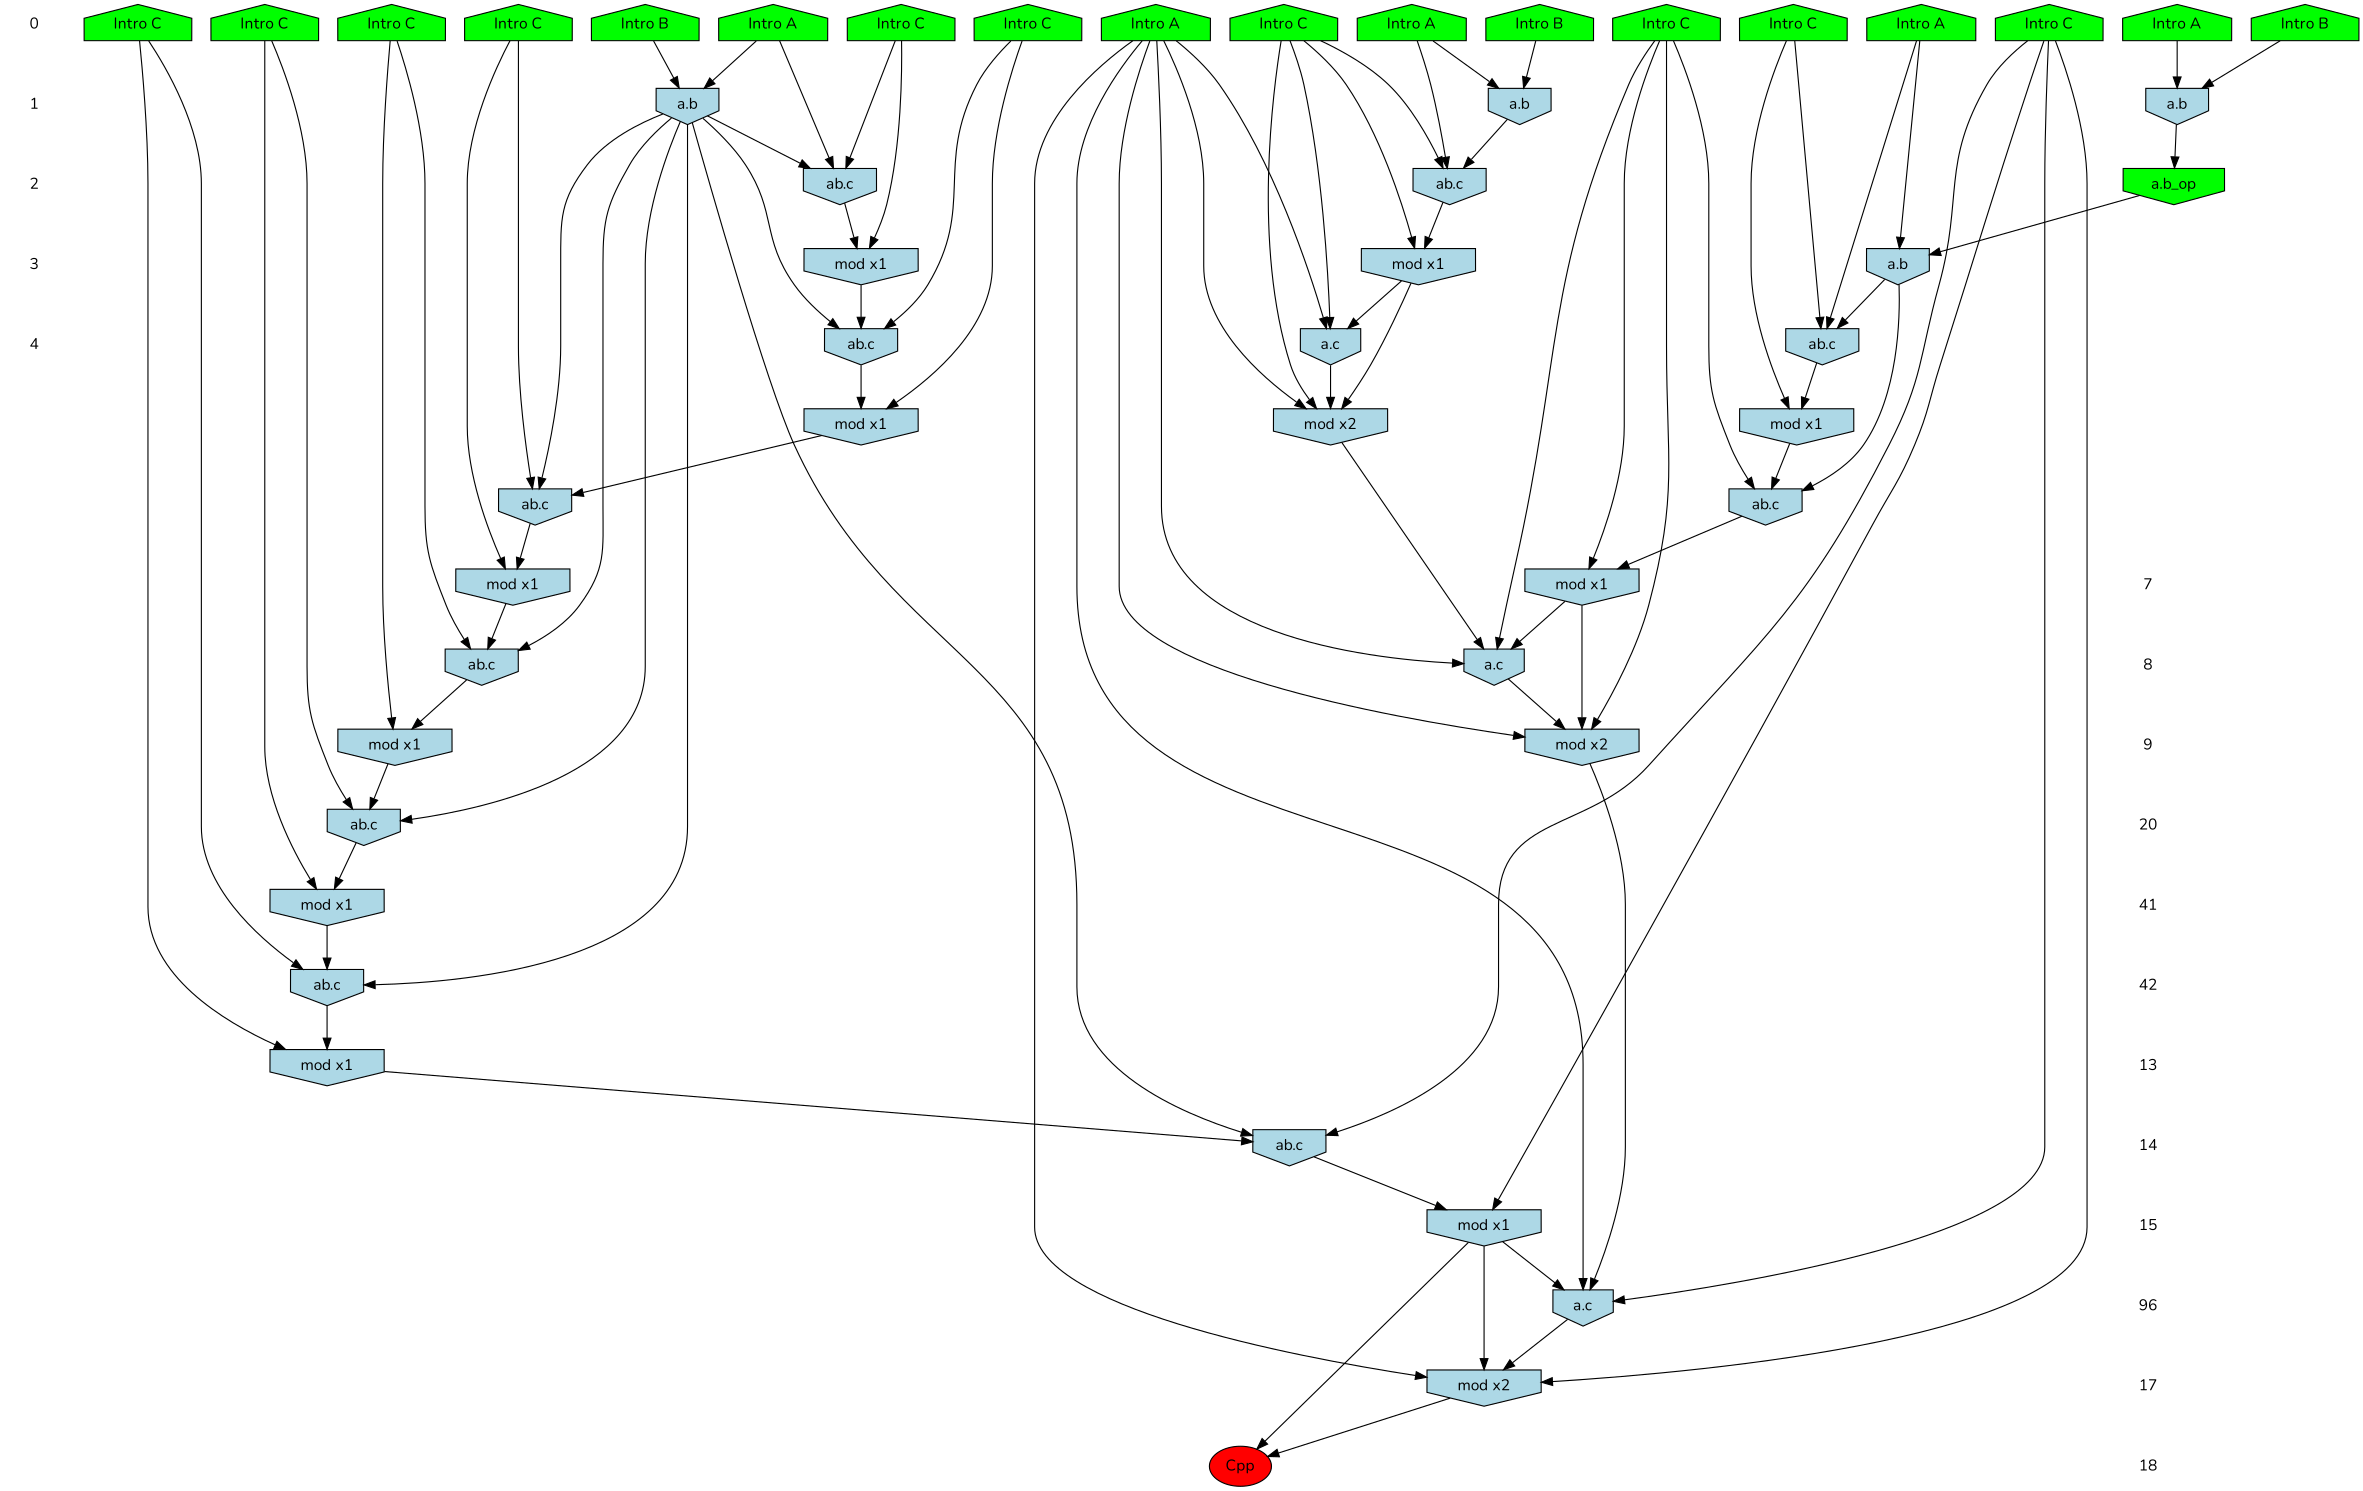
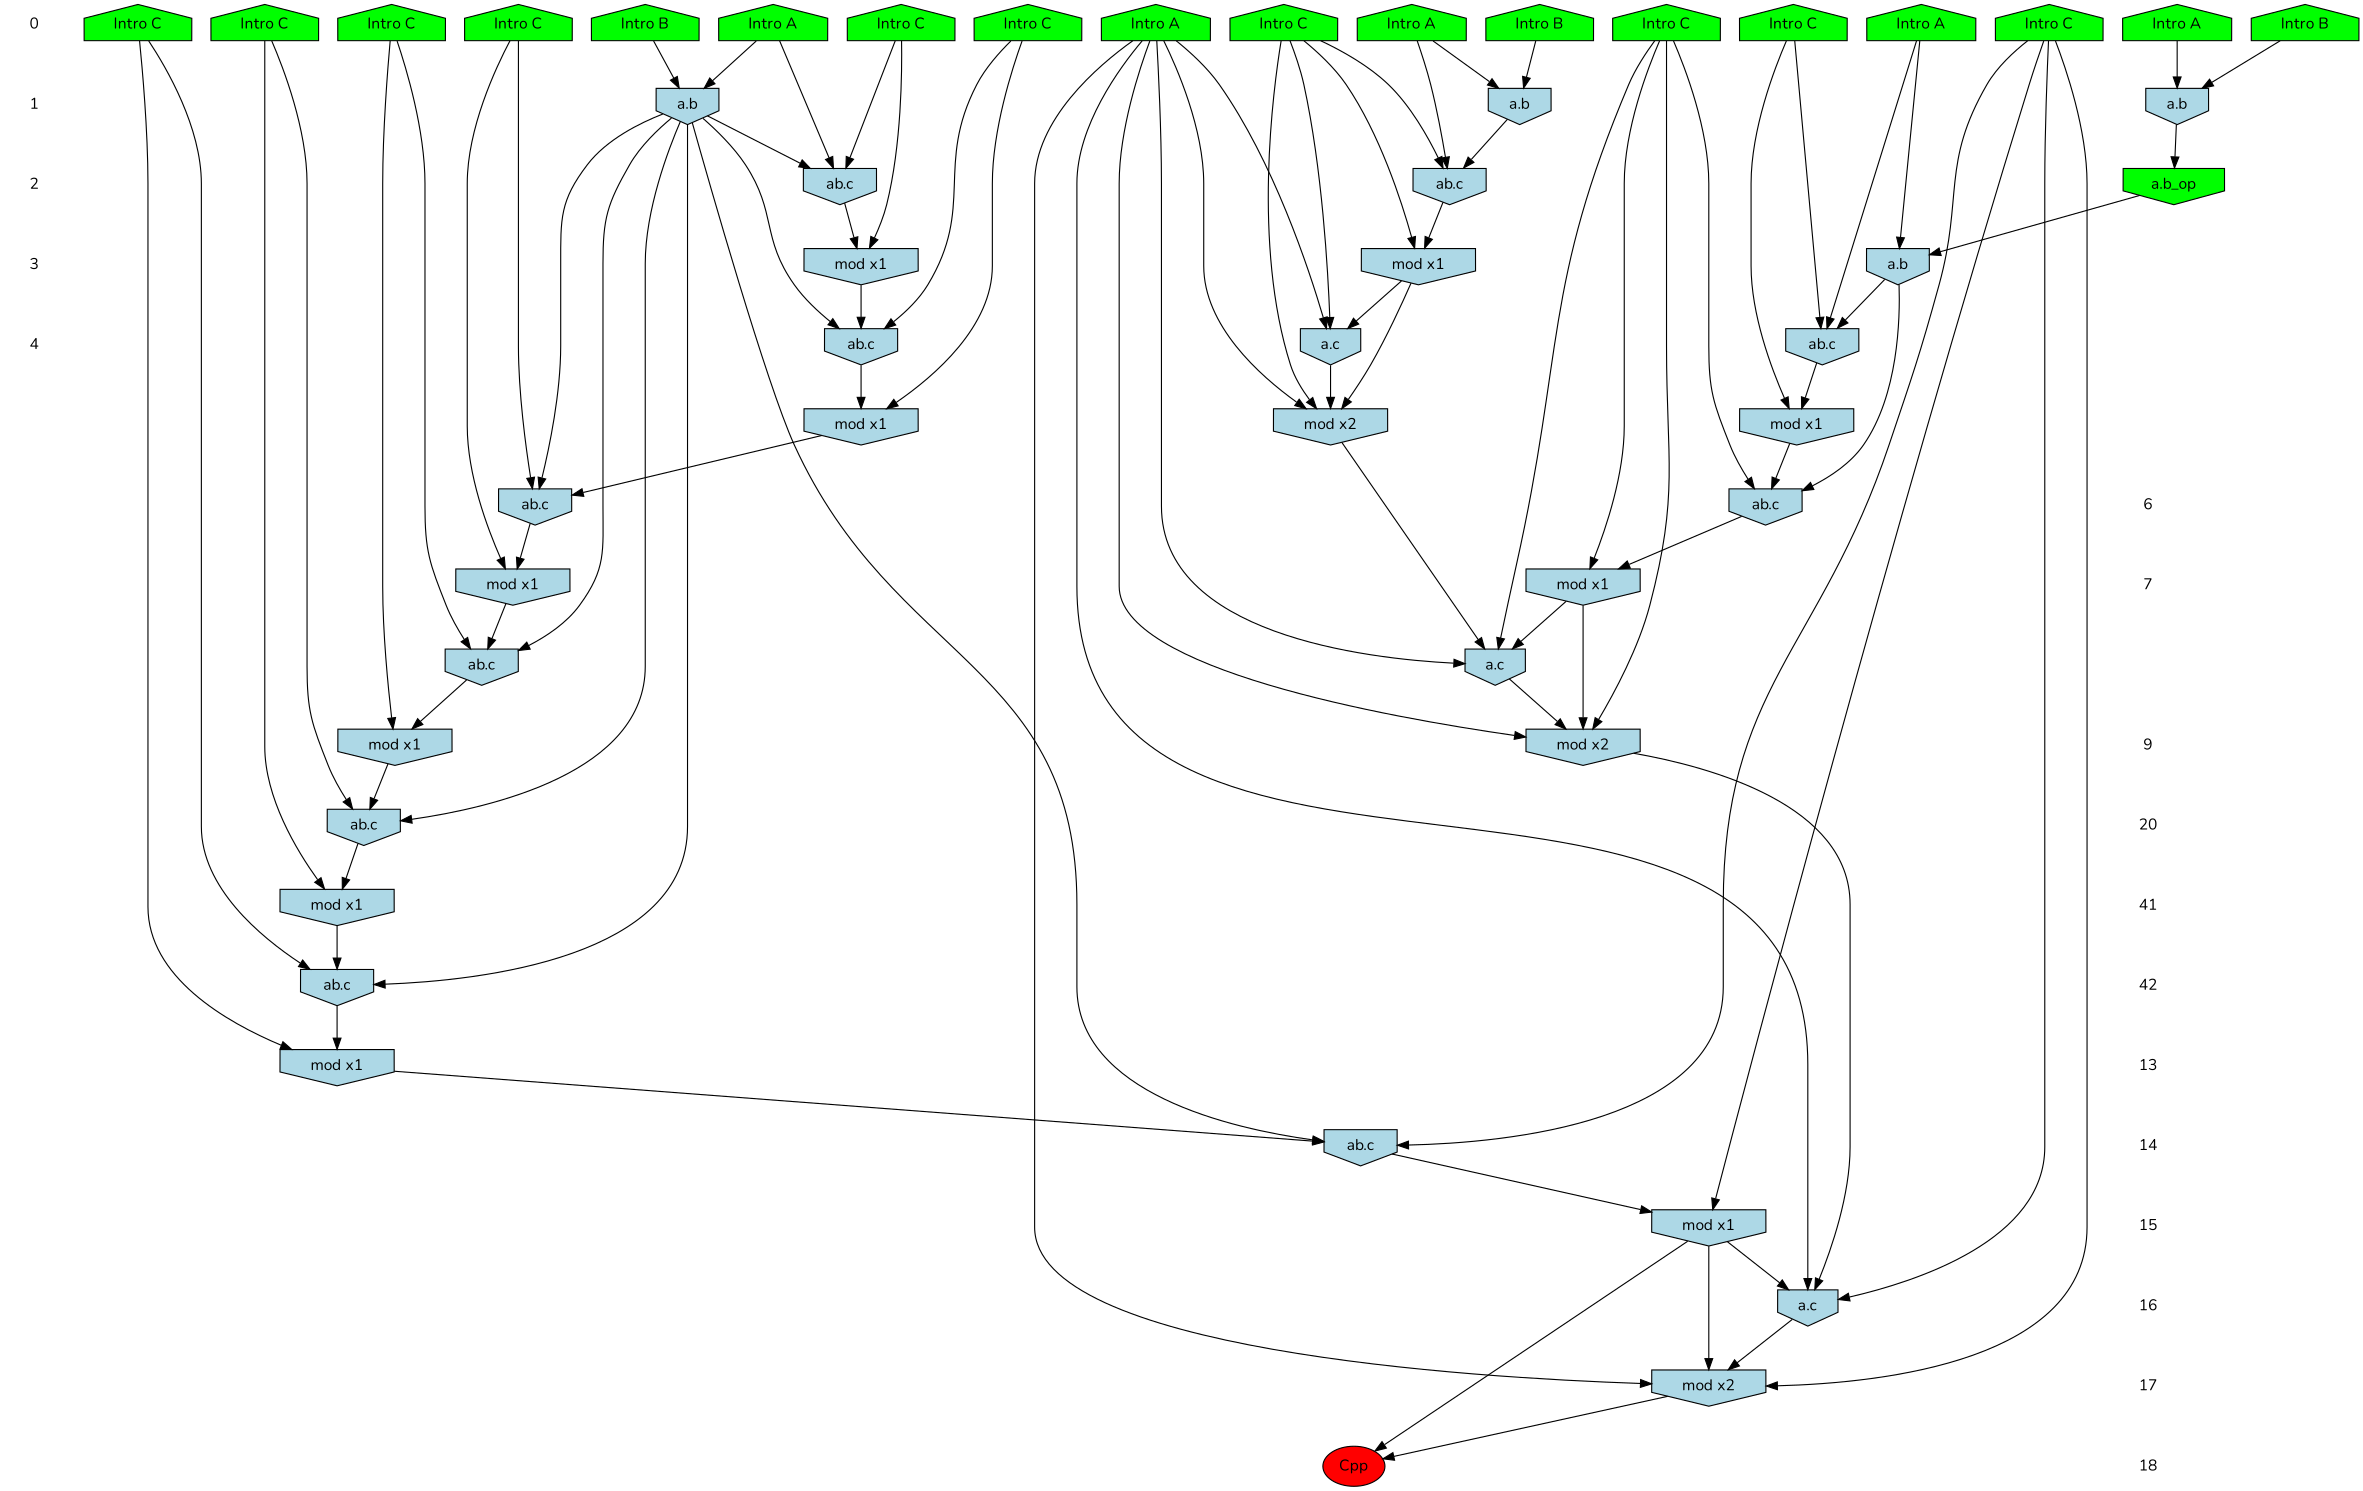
node "6": added
node "8": removed
node "96": label "96" -> "16"
